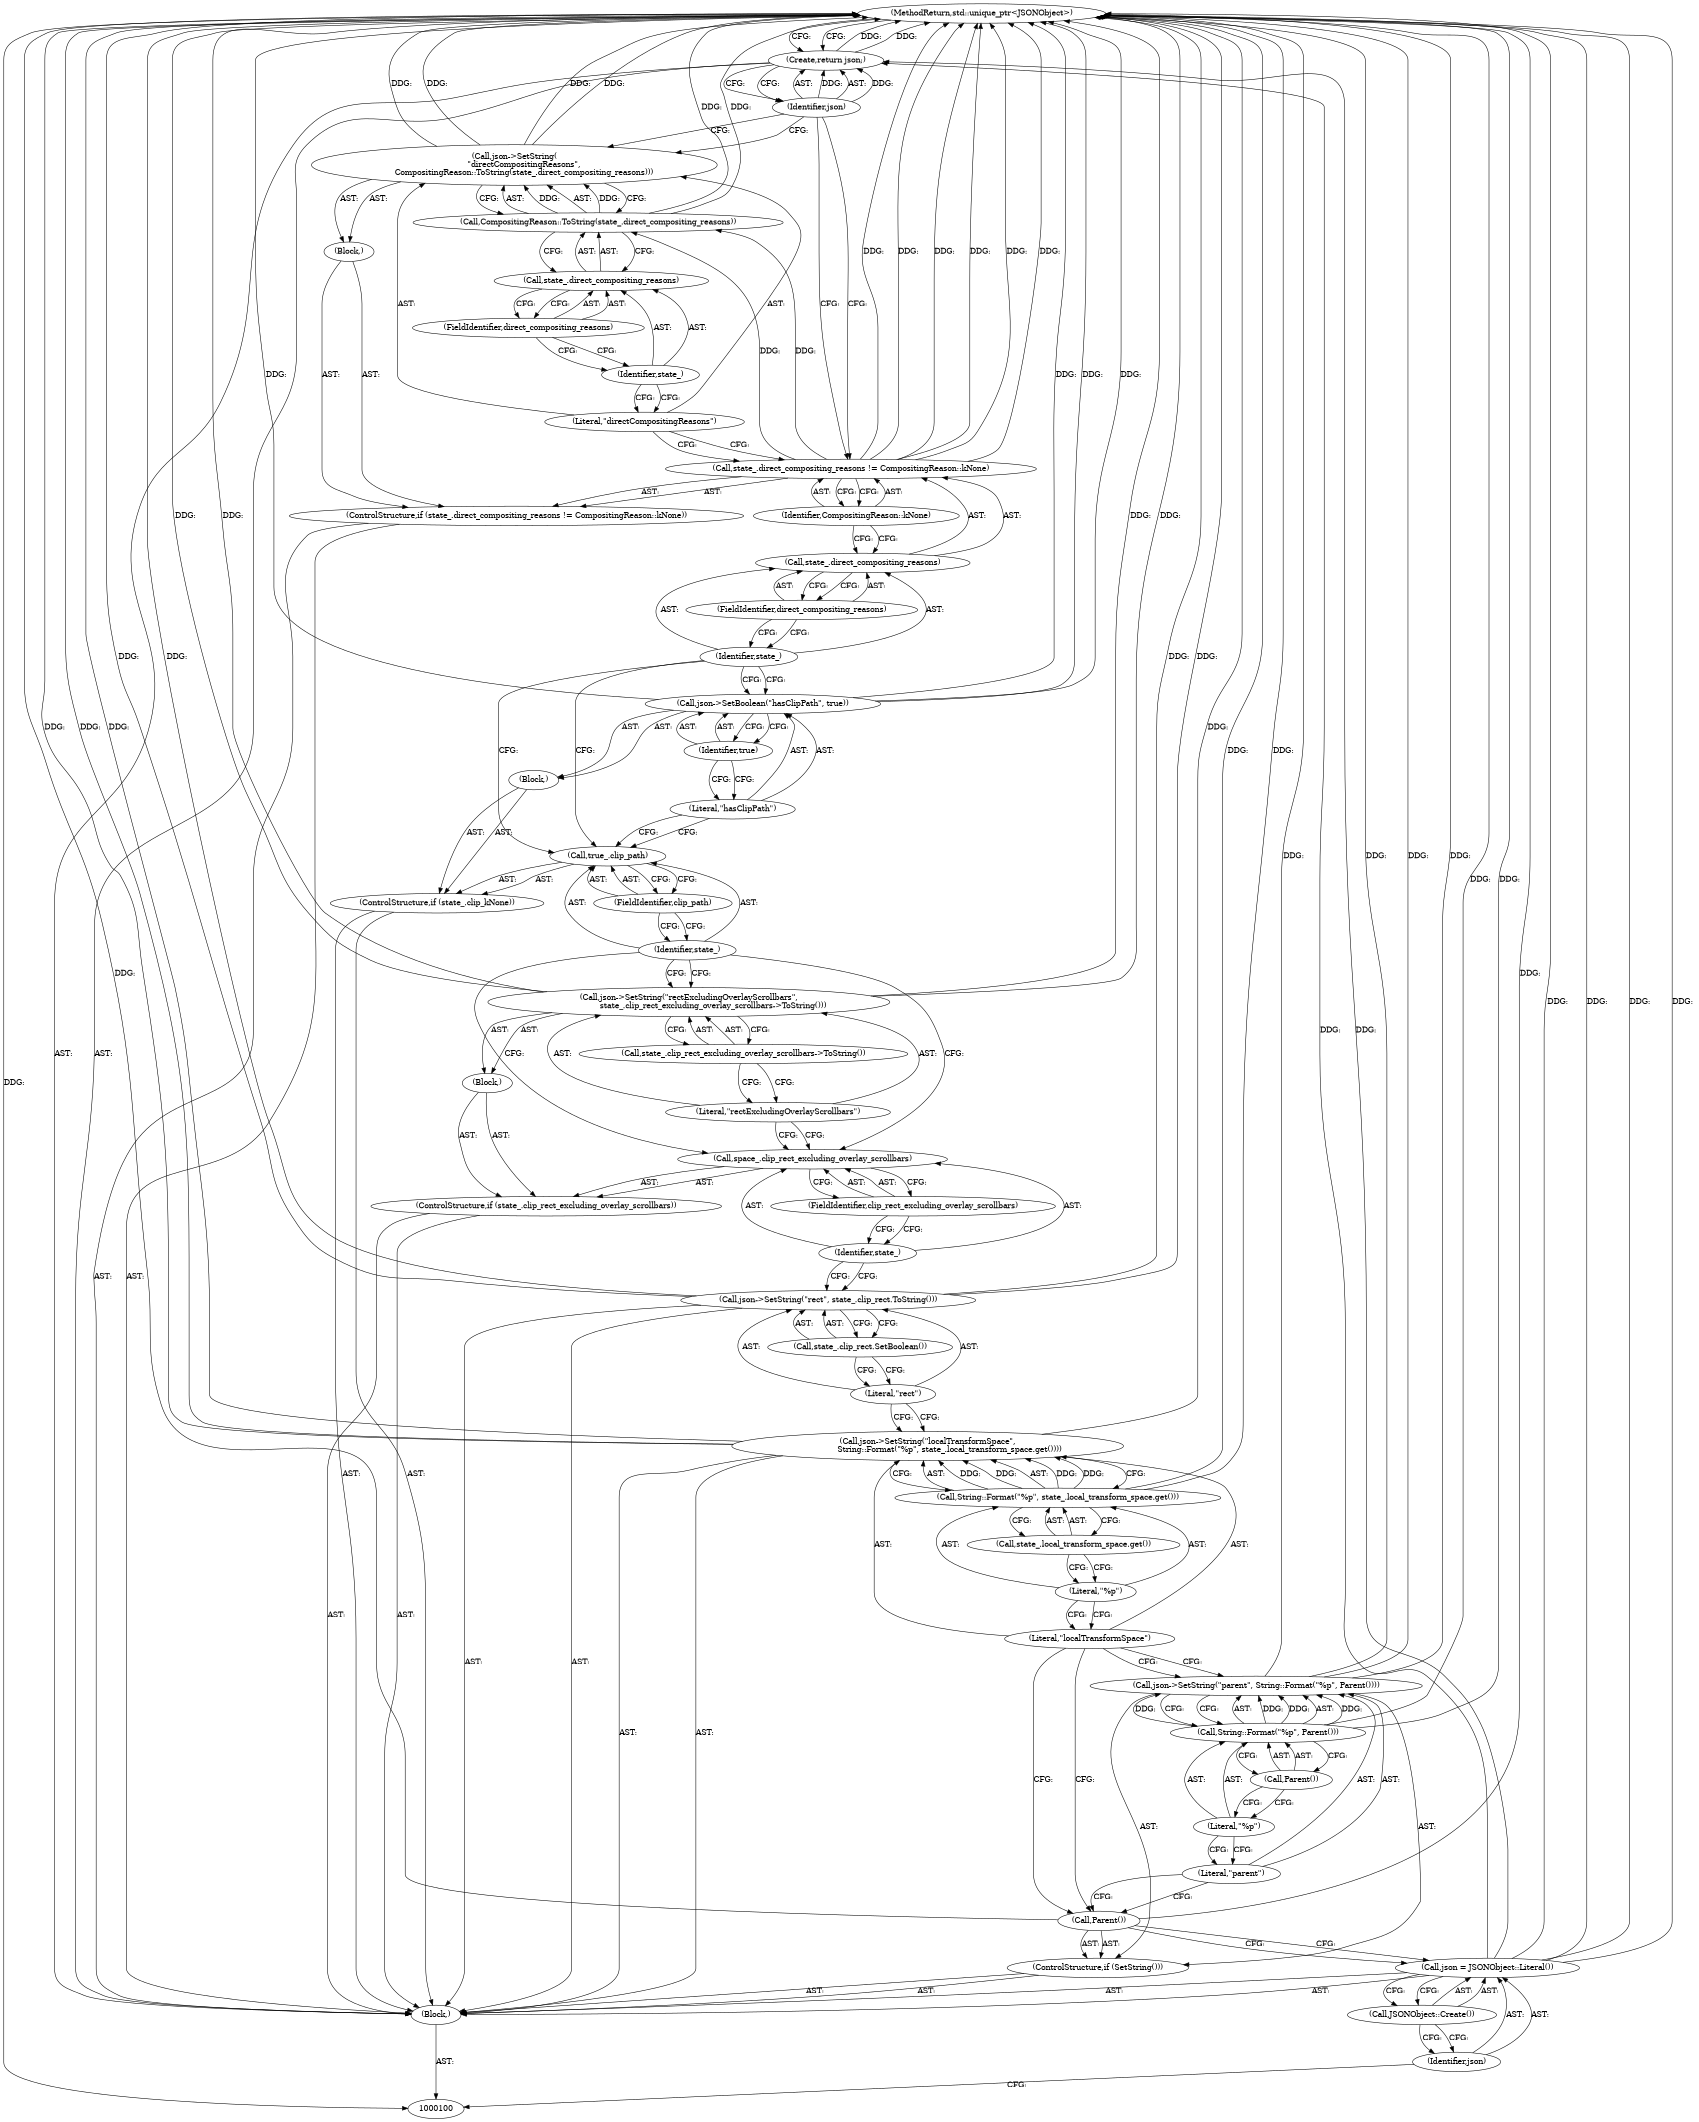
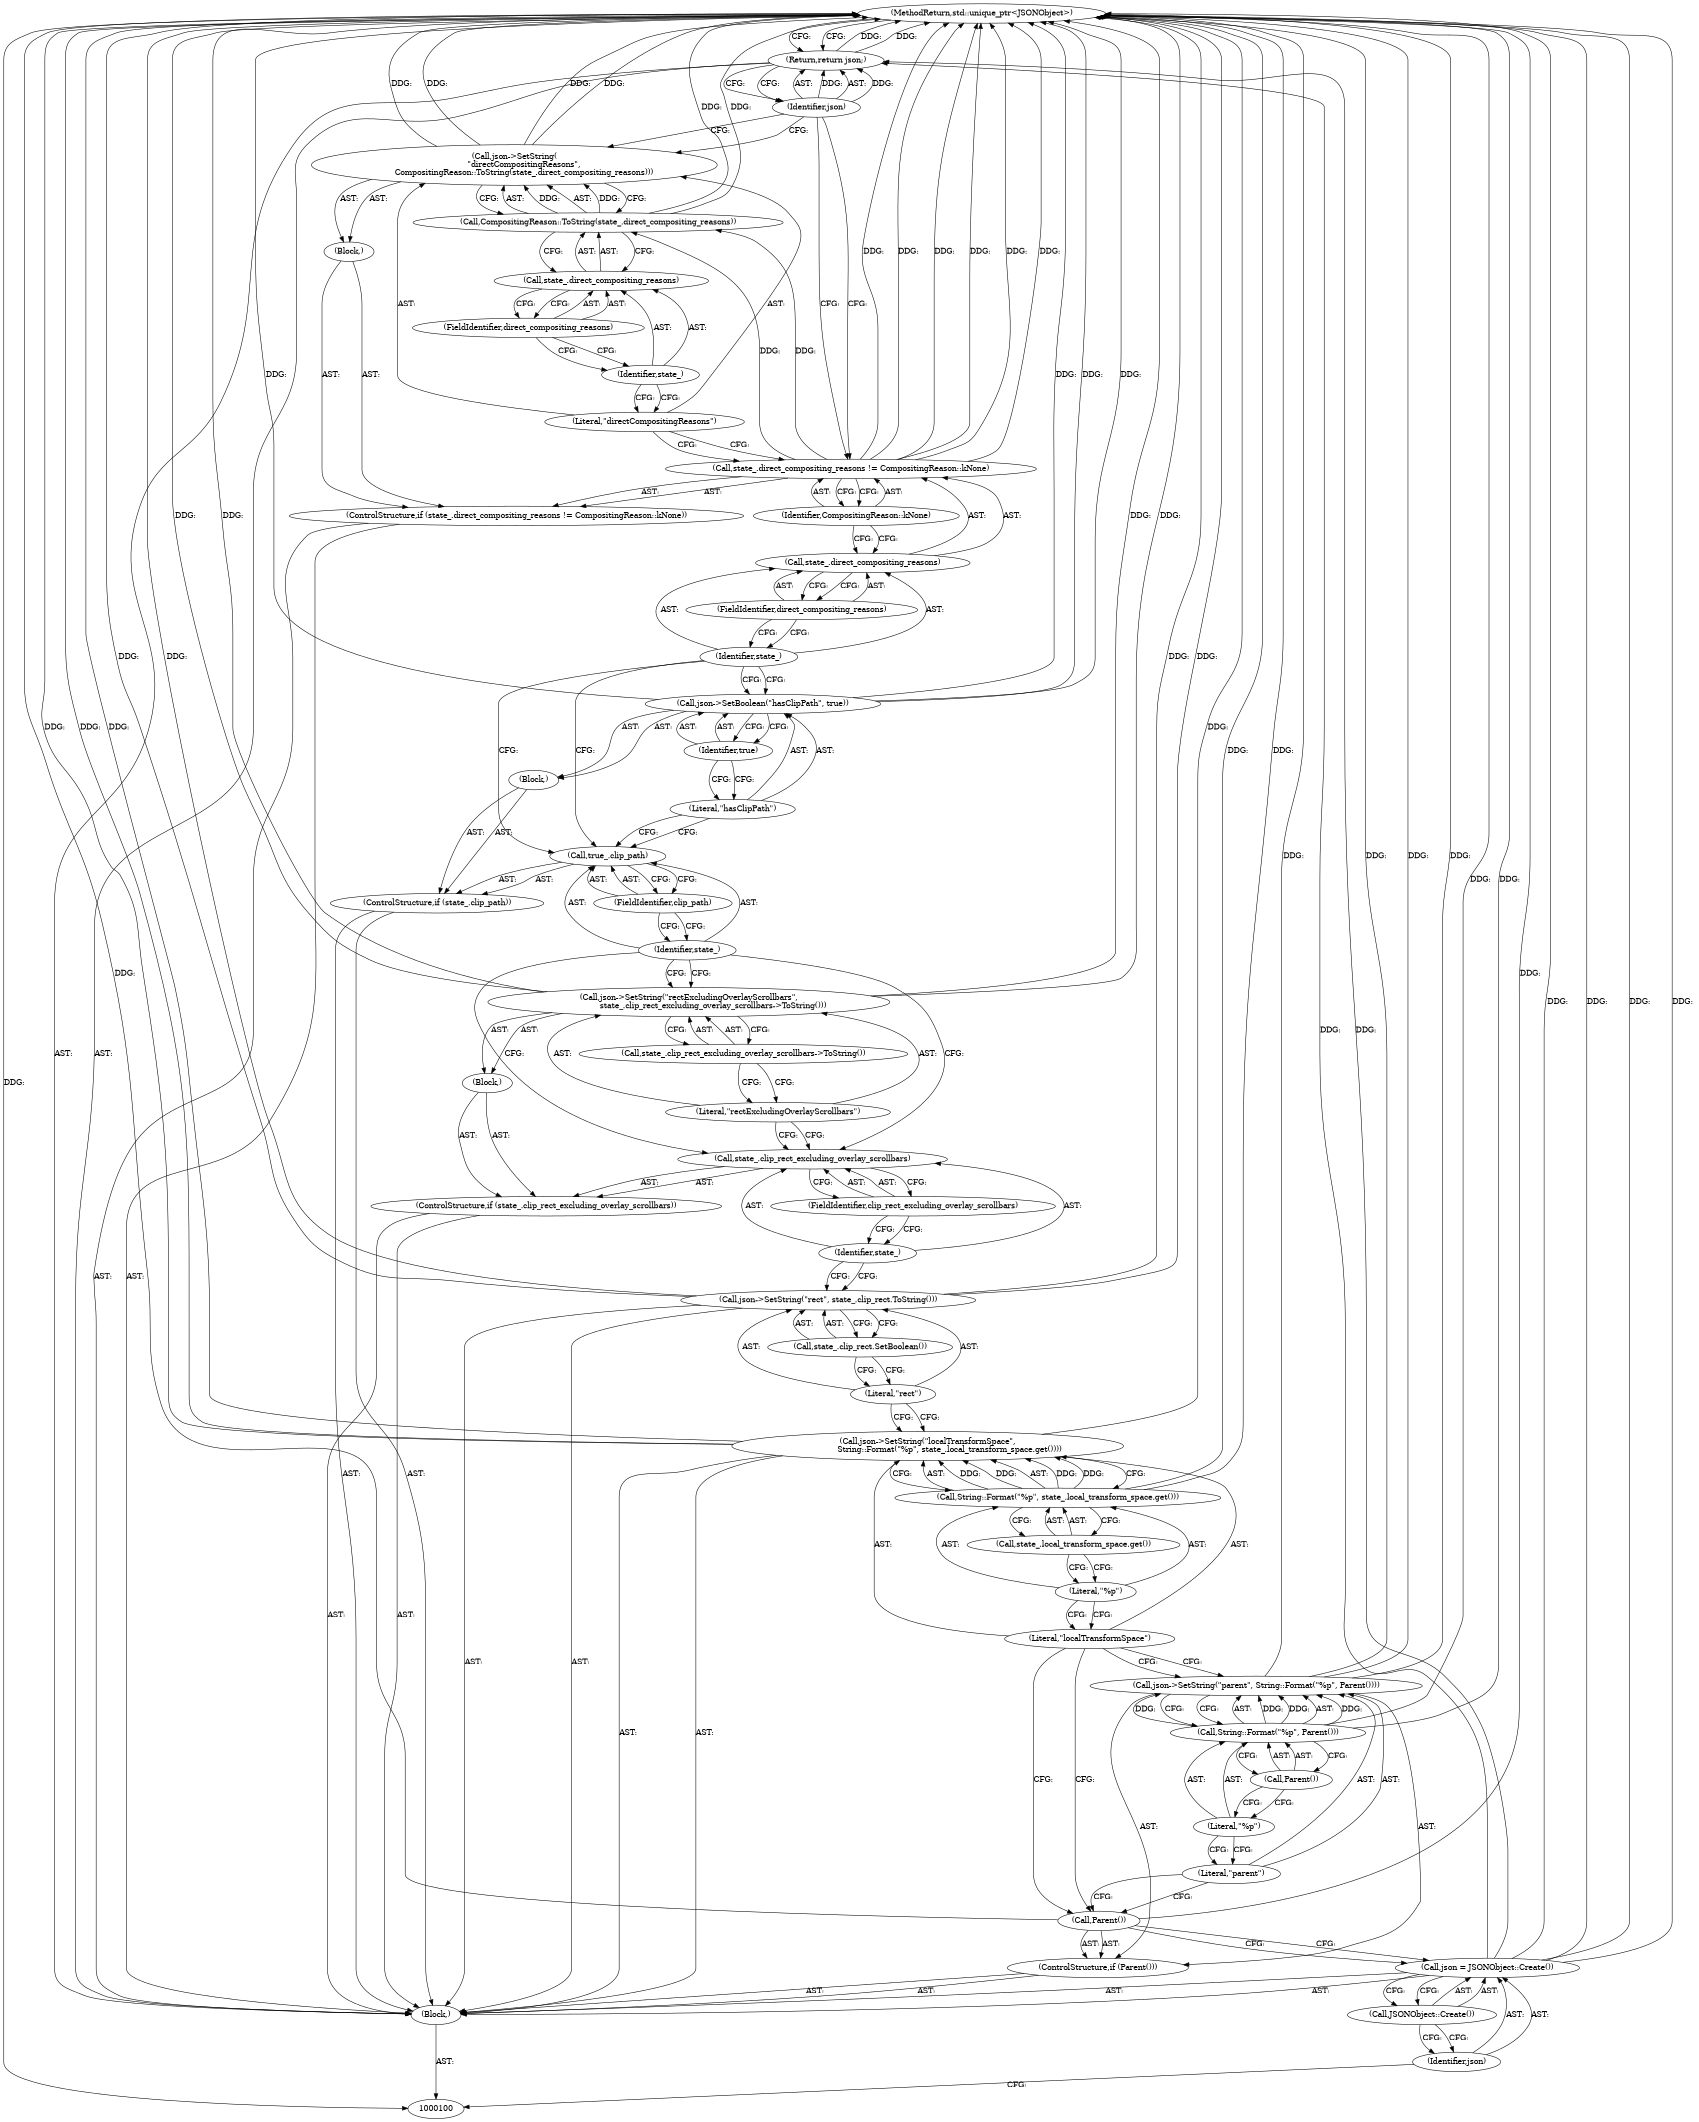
node "(Create,return json;)": label "(Create,return json;)" -> "(Return,return json;)"
node "(ControlStructure,if (state_.clip_kNone))": label "(ControlStructure,if (state_.clip_kNone))" -> "(ControlStructure,if (state_.clip_path))"
node "(Call,space_.clip_rect_excluding_overlay_scrollbars)": label "(Call,space_.clip_rect_excluding_overlay_scrollbars)" -> "(Call,state_.clip_rect_excluding_overlay_scrollbars)"
node "(ControlStructure,if (SetString()))": label "(ControlStructure,if (SetString()))" -> "(ControlStructure,if (Parent()))"
node "(Call,json = JSONObject::Literal())": label "(Call,json = JSONObject::Literal())" -> "(Call,json = JSONObject::Create())"
